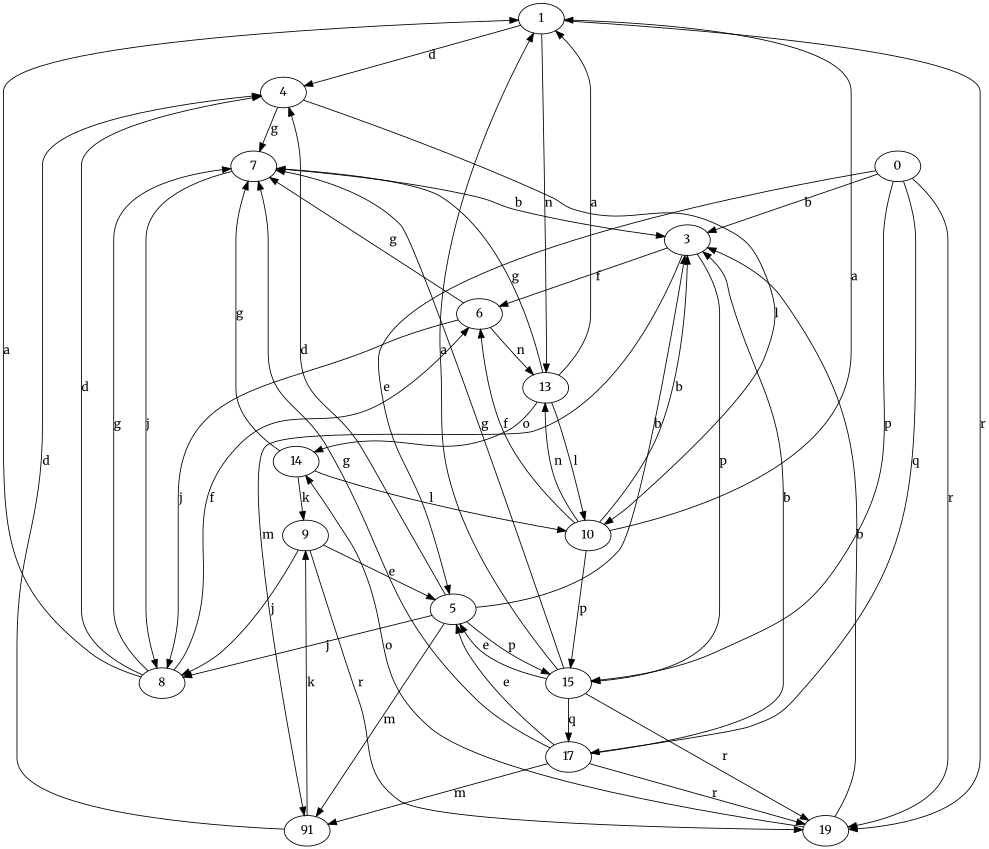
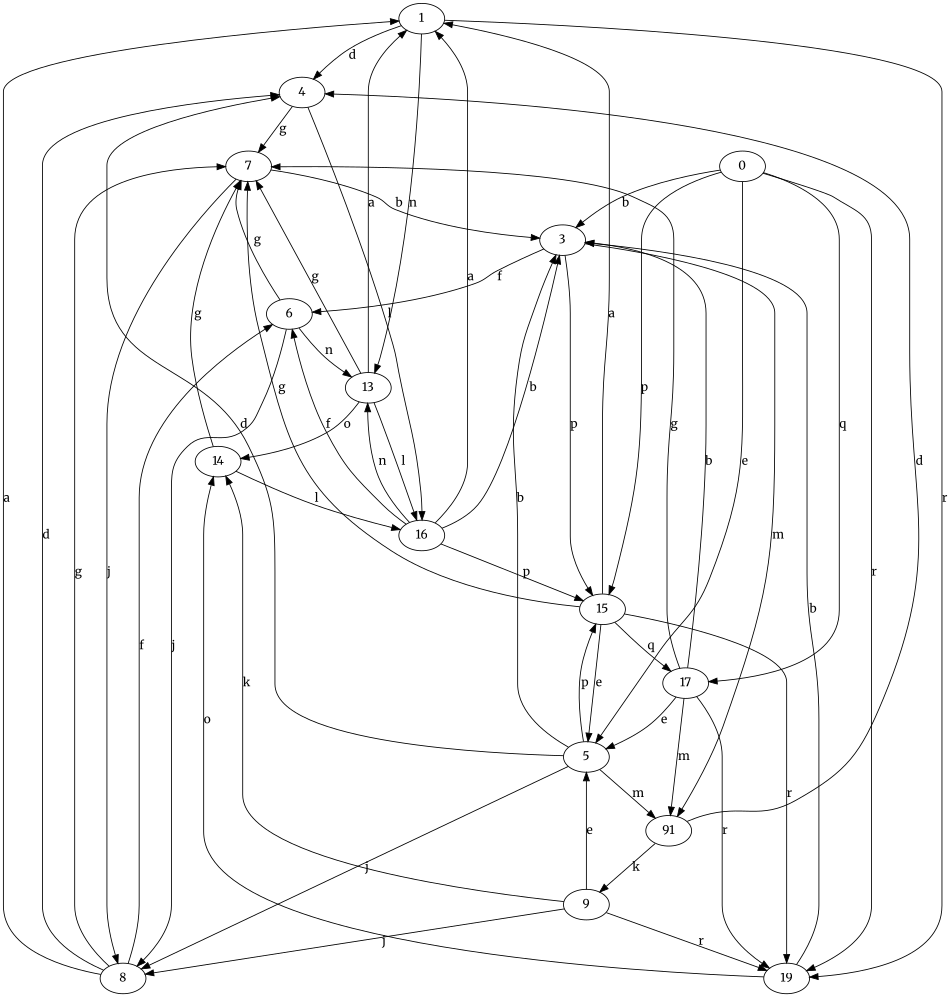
edge "14" -> "9": reversed
node "10": label "10" -> "16"
